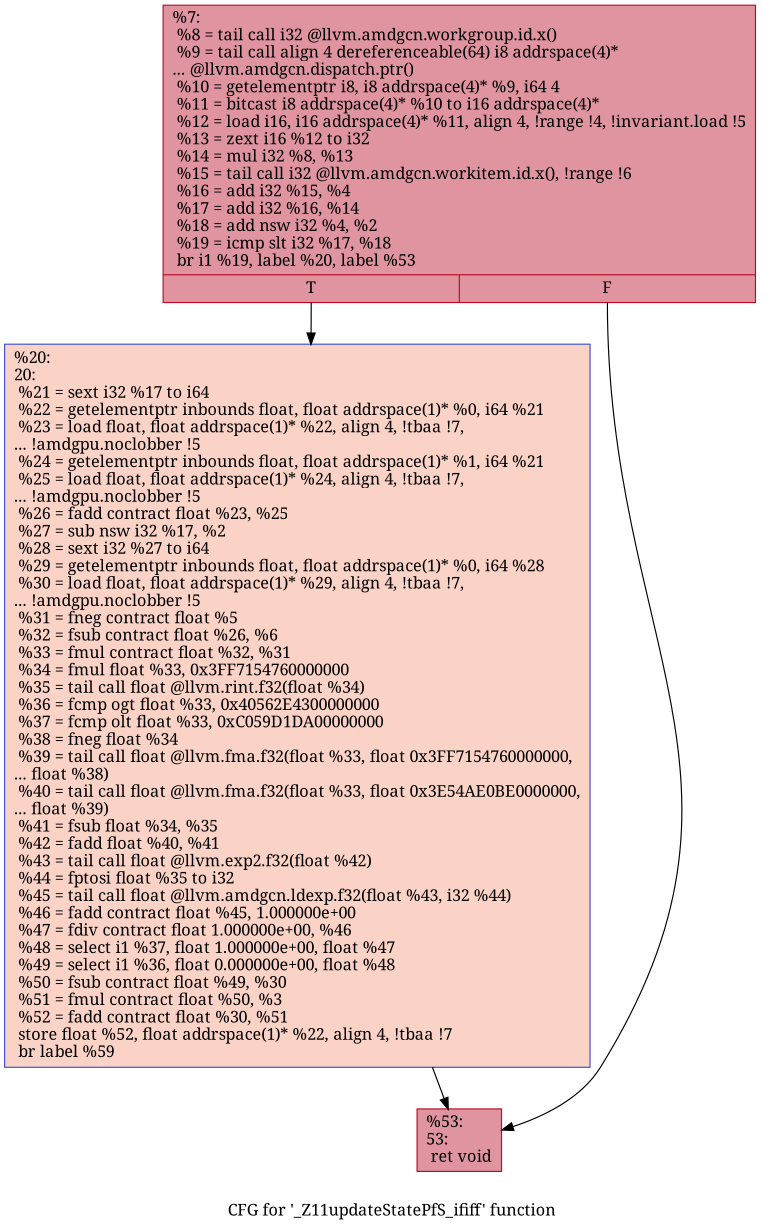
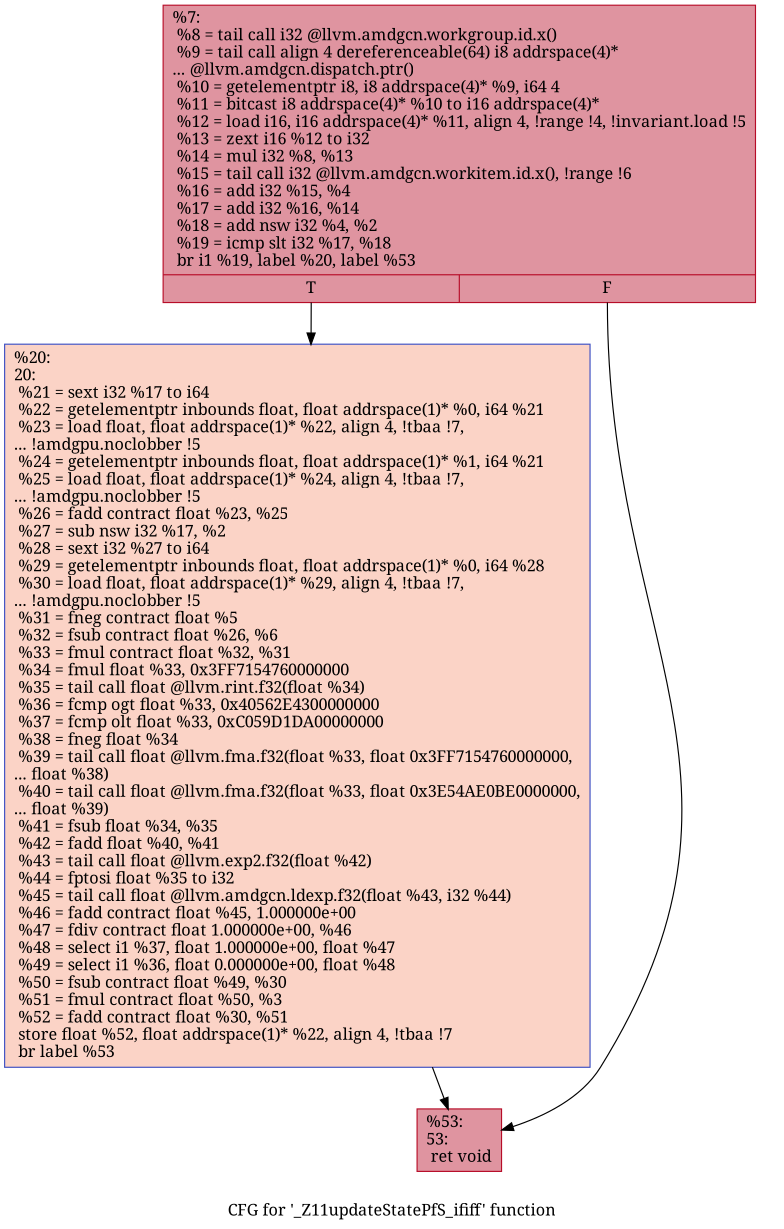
node "%20:": text "br label %59" -> "br label %53"
